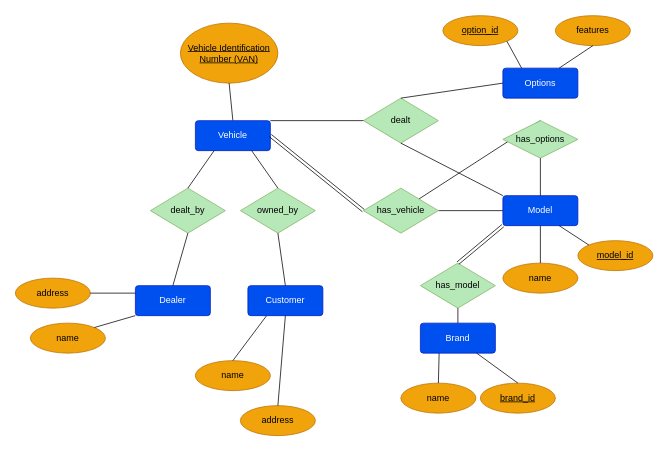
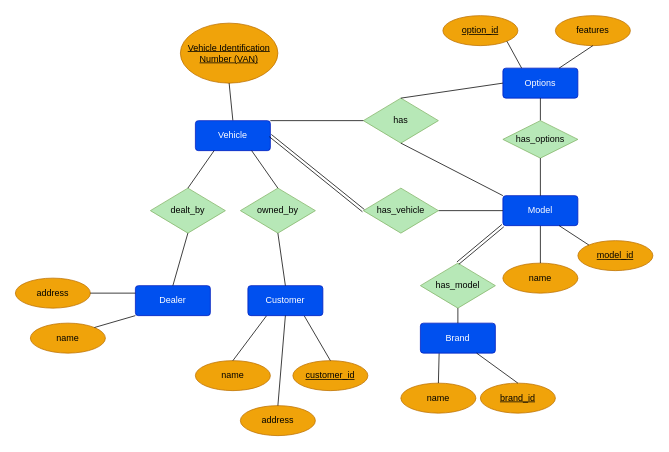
node "dealt": label "dealt" -> "has"
edge "has_options" -- "has_vehicle": now "has_options" -- "Options"
edge "Customer" -- "customer_id": added
node "customer_id": added
